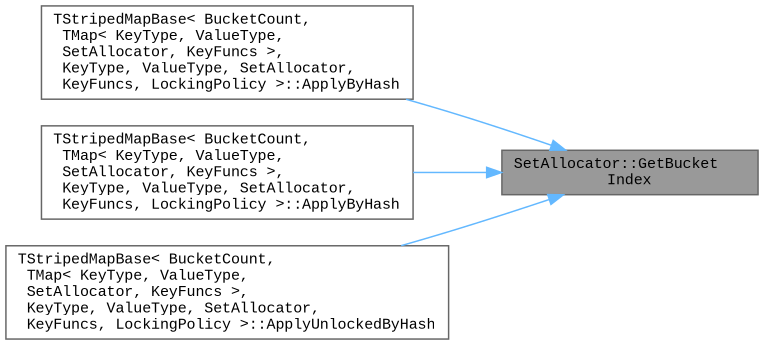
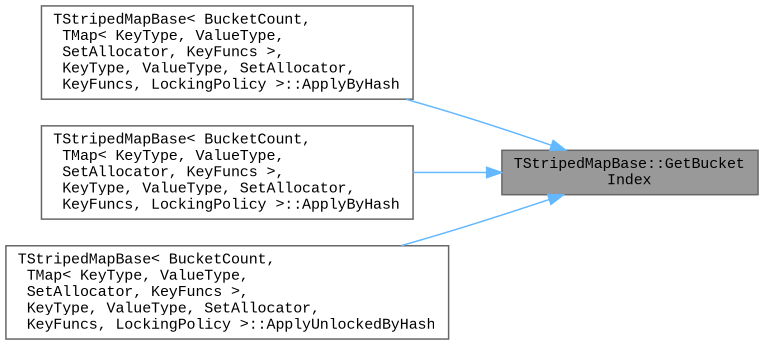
node "SetAllocator::GetBucket Index": label "SetAllocator::GetBucket Index" -> "TStripedMapBase::GetBucket Index"
